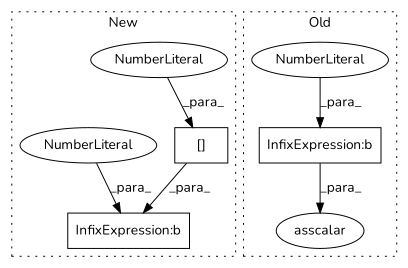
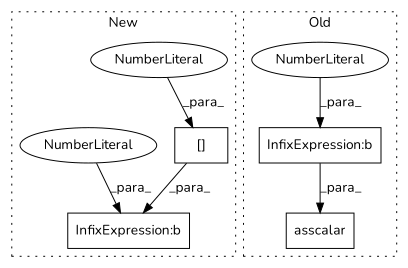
node "asscalar": shape ellipse -> box
